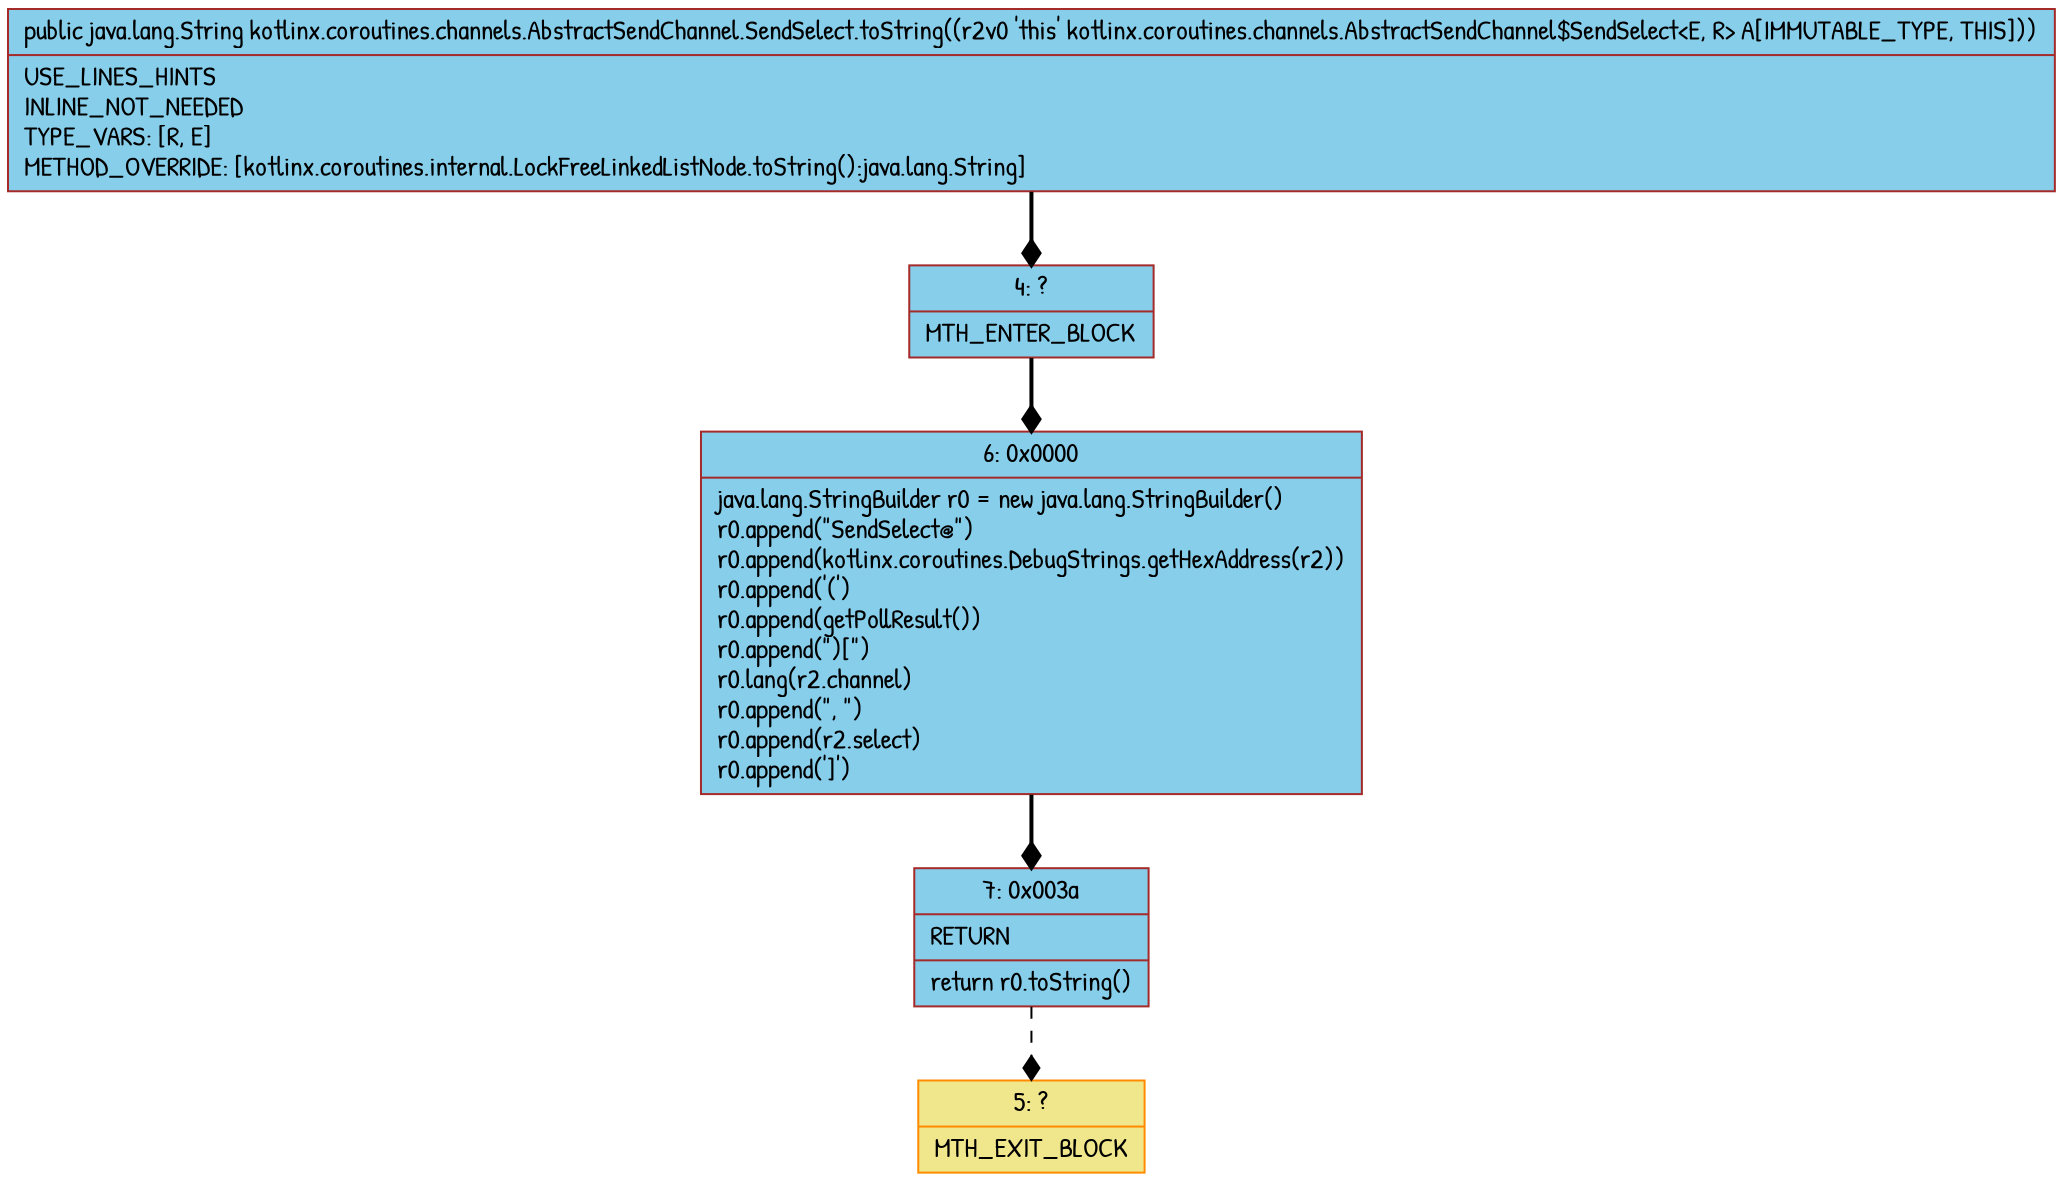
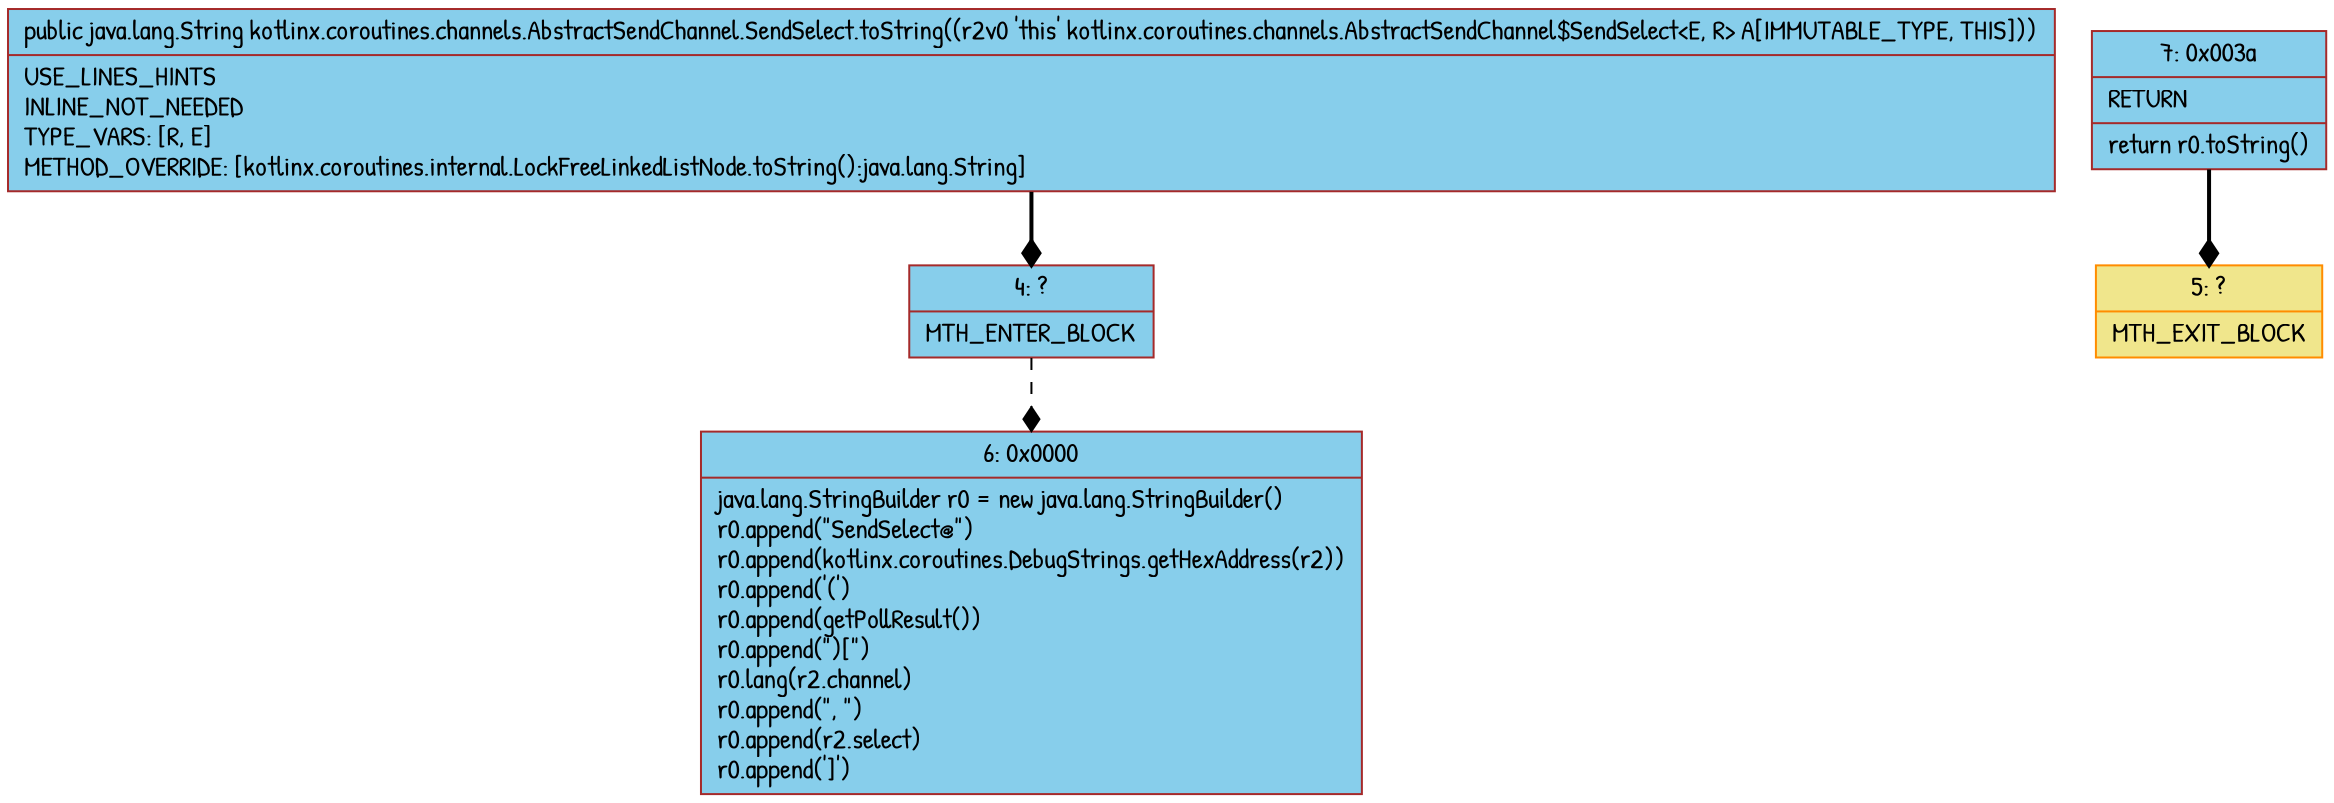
edge "4: ?" -> "6: 0x0000": style bold -> dashed
edge "6: 0x0000" -> "7: 0x003a": removed
edge "7: 0x003a" -> "5: ?": style dashed -> bold
